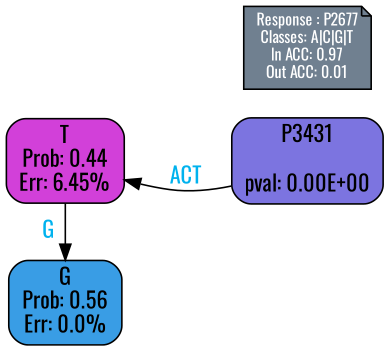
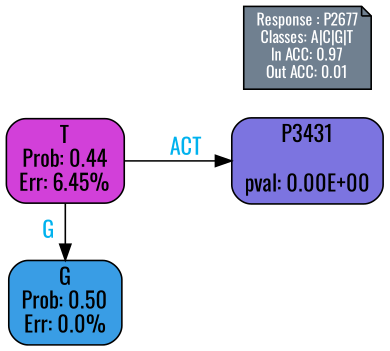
edge "P3431 pval: 0.00E+00" -> "T Prob: 0.44 Err: 6.45%": reversed
node "G Prob: 0.56 Err: 0.0%": label "G Prob: 0.56 Err: 0.0%" -> "G Prob: 0.50 Err: 0.0%"
